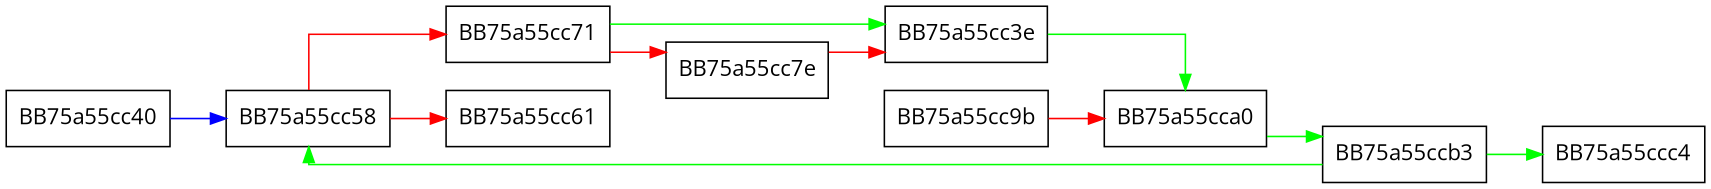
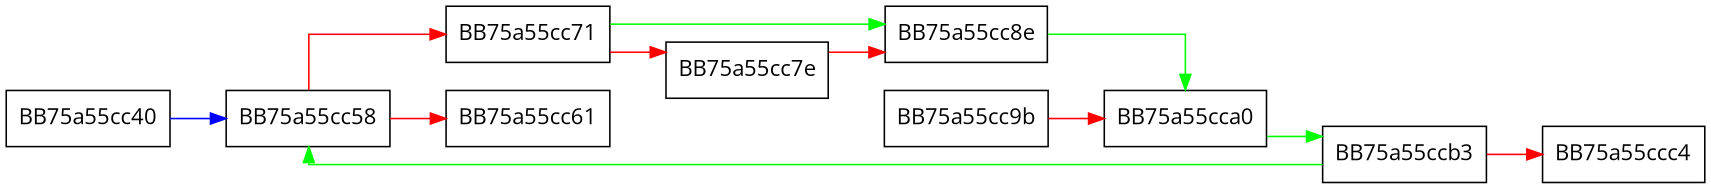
node "BB75a55cc3e": label "BB75a55cc3e" -> "BB75a55cc8e"
edge "BB75a55ccb3" -> "BB75a55ccc4": color green -> red
